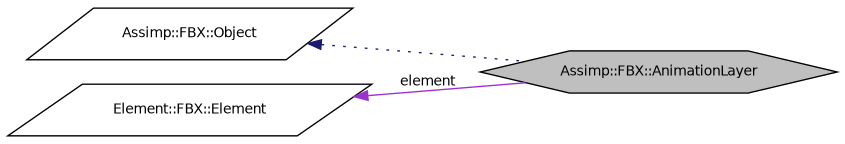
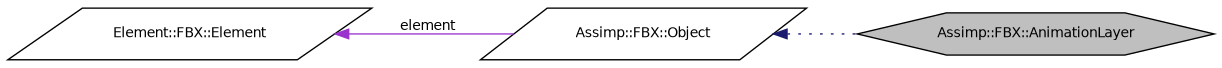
edge "Assimp::FBX::AnimationLayer" -> "Element::FBX::Element": now "Assimp::FBX::Object" -> "Element::FBX::Element"
